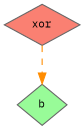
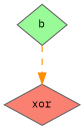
edge "xor" -> "b": reversed
